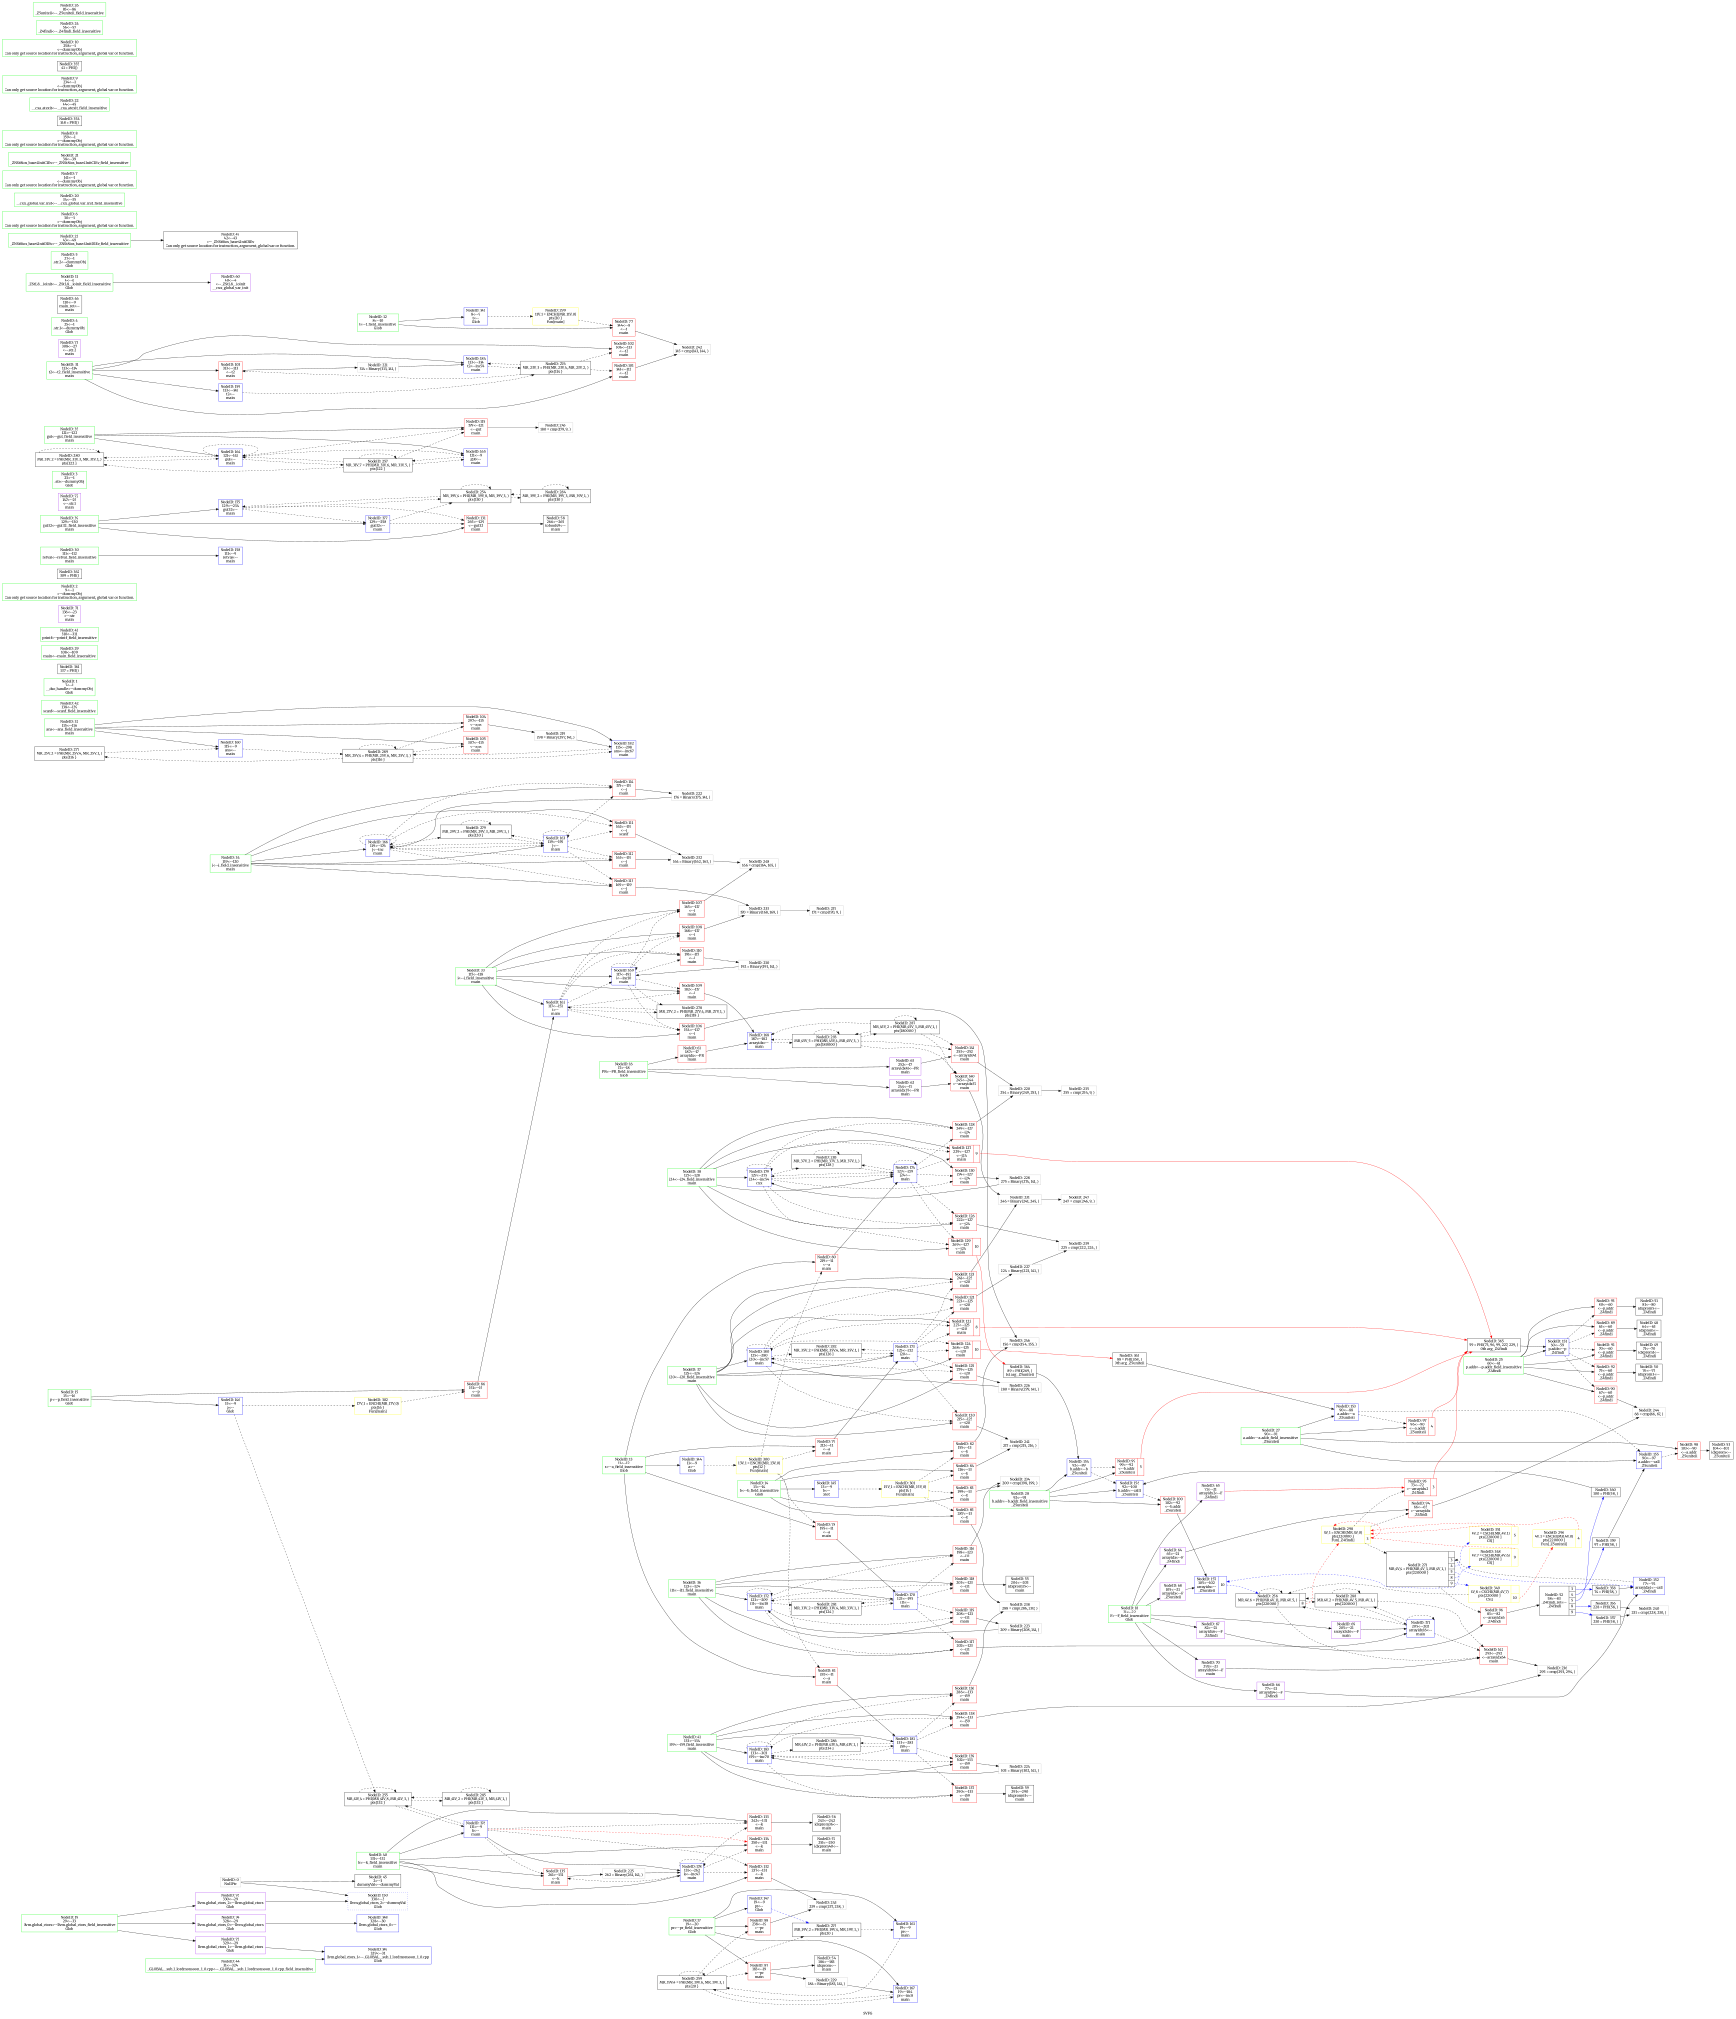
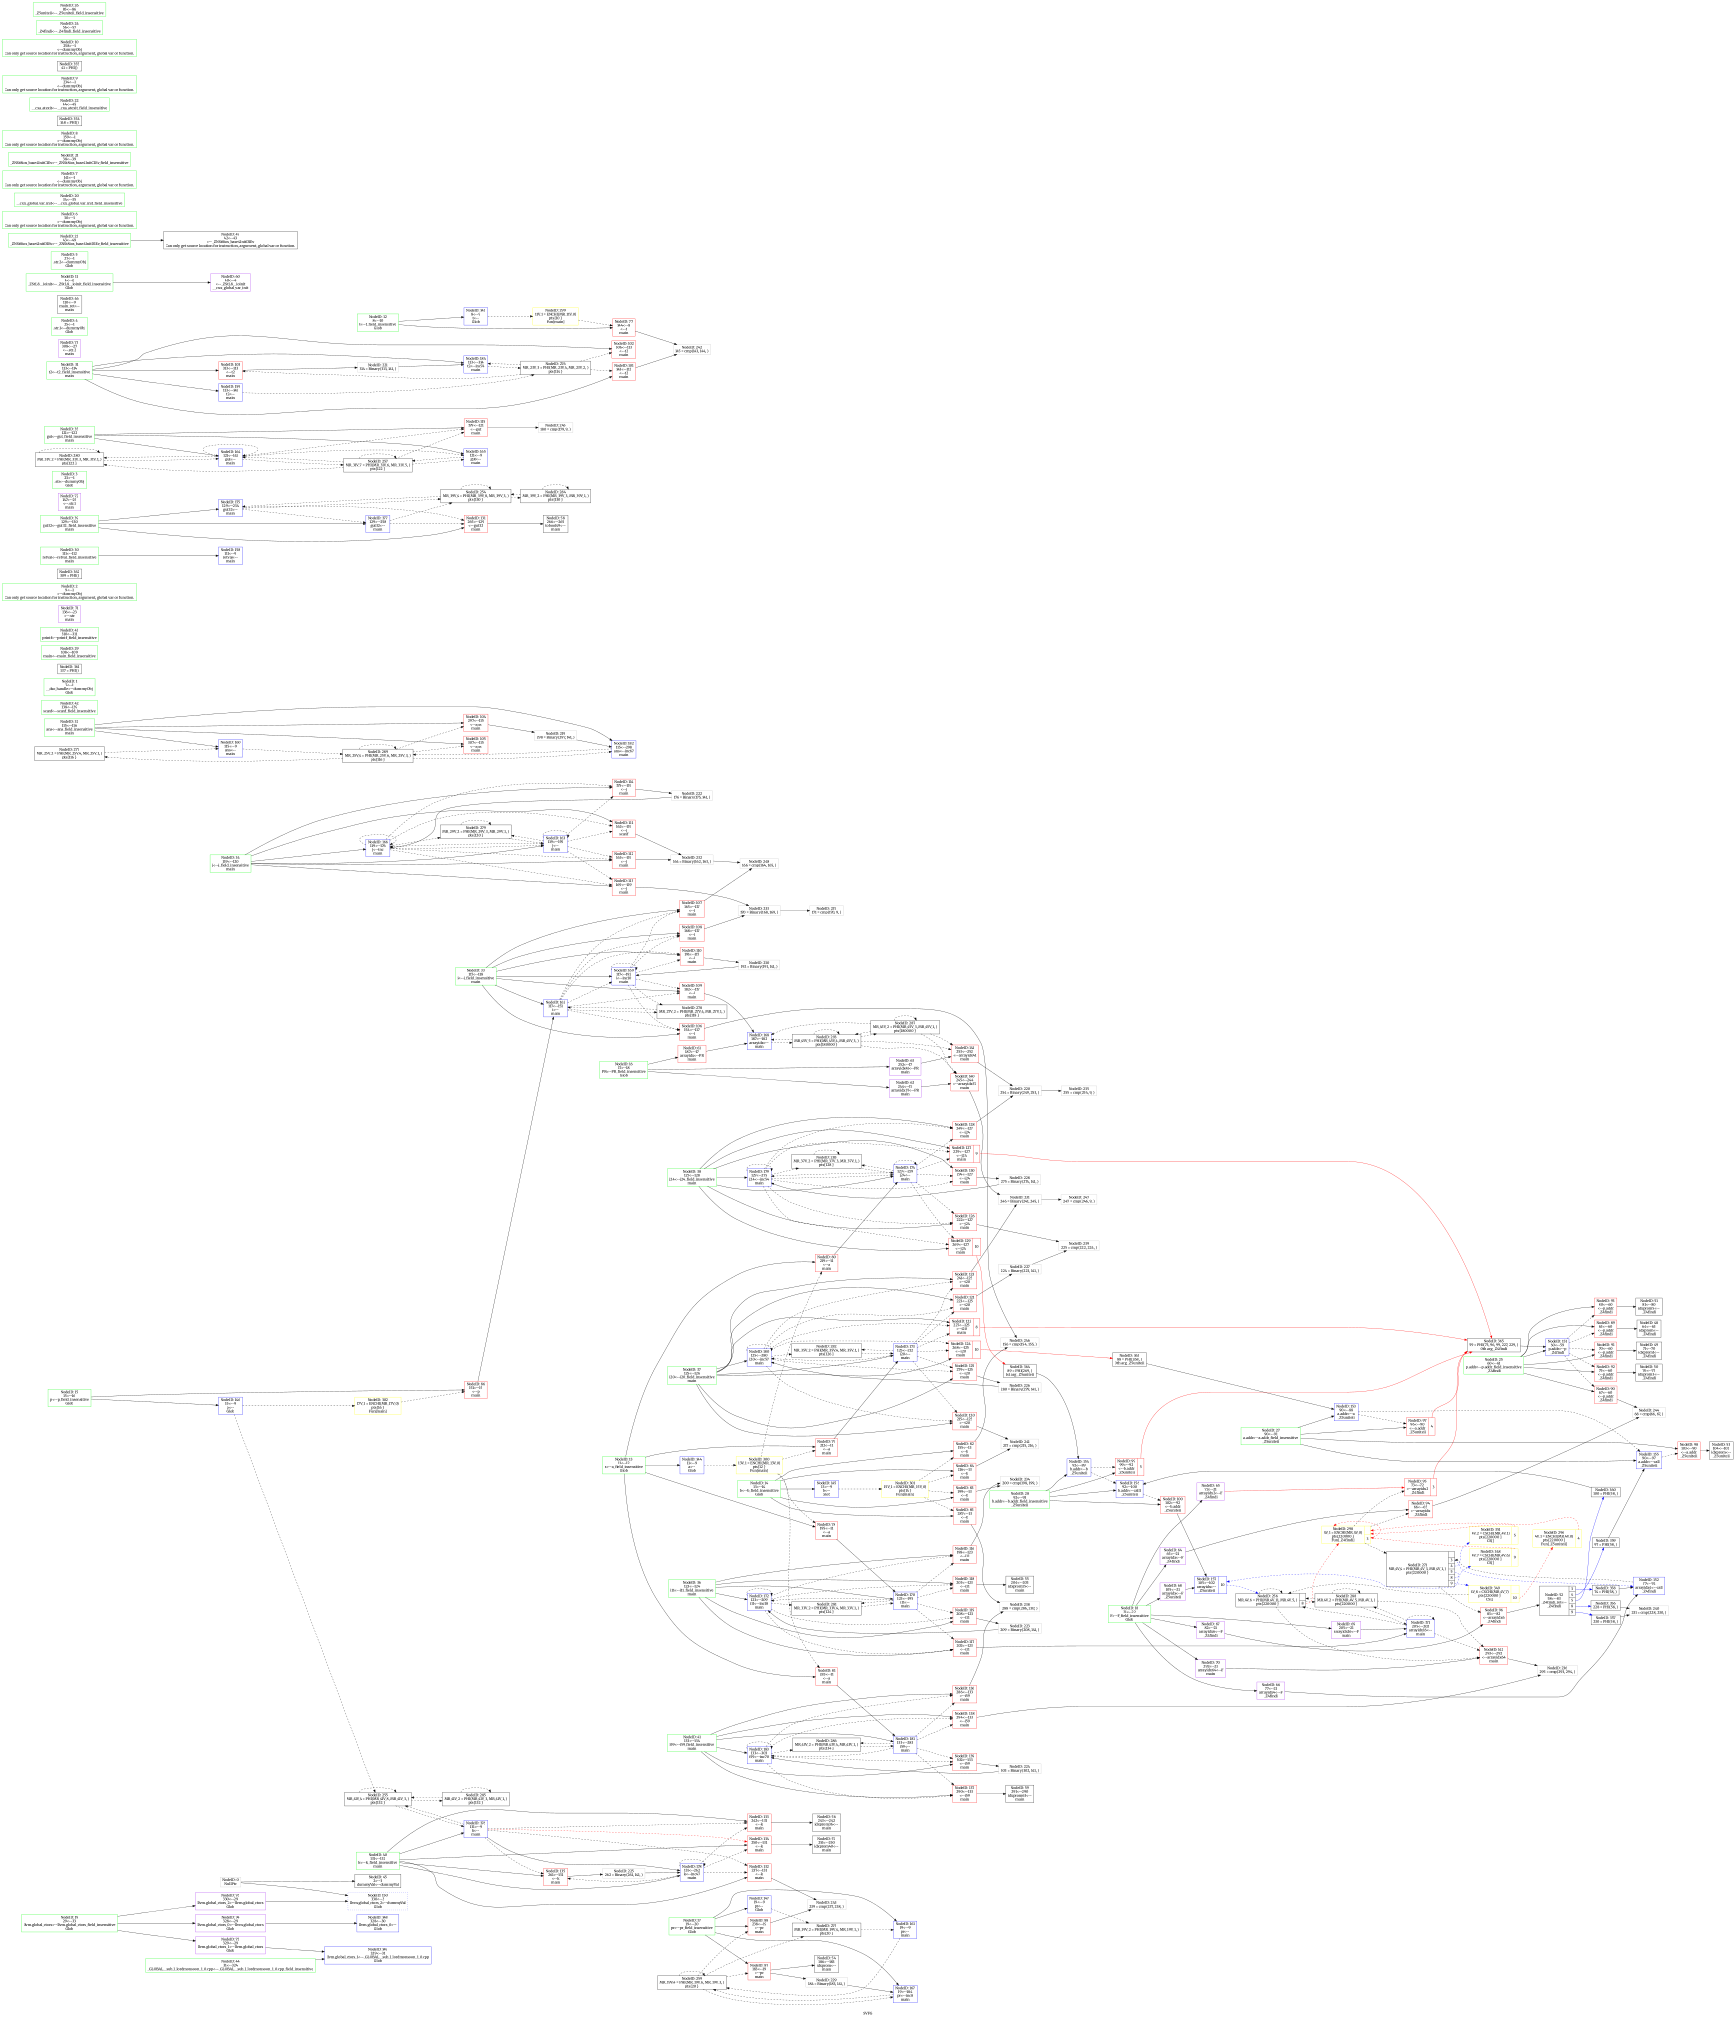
node "NodeID: 179": text "cxx" -> "main"
edge "NodeID: 147" -> "NodeID: 275": color blue -> black
